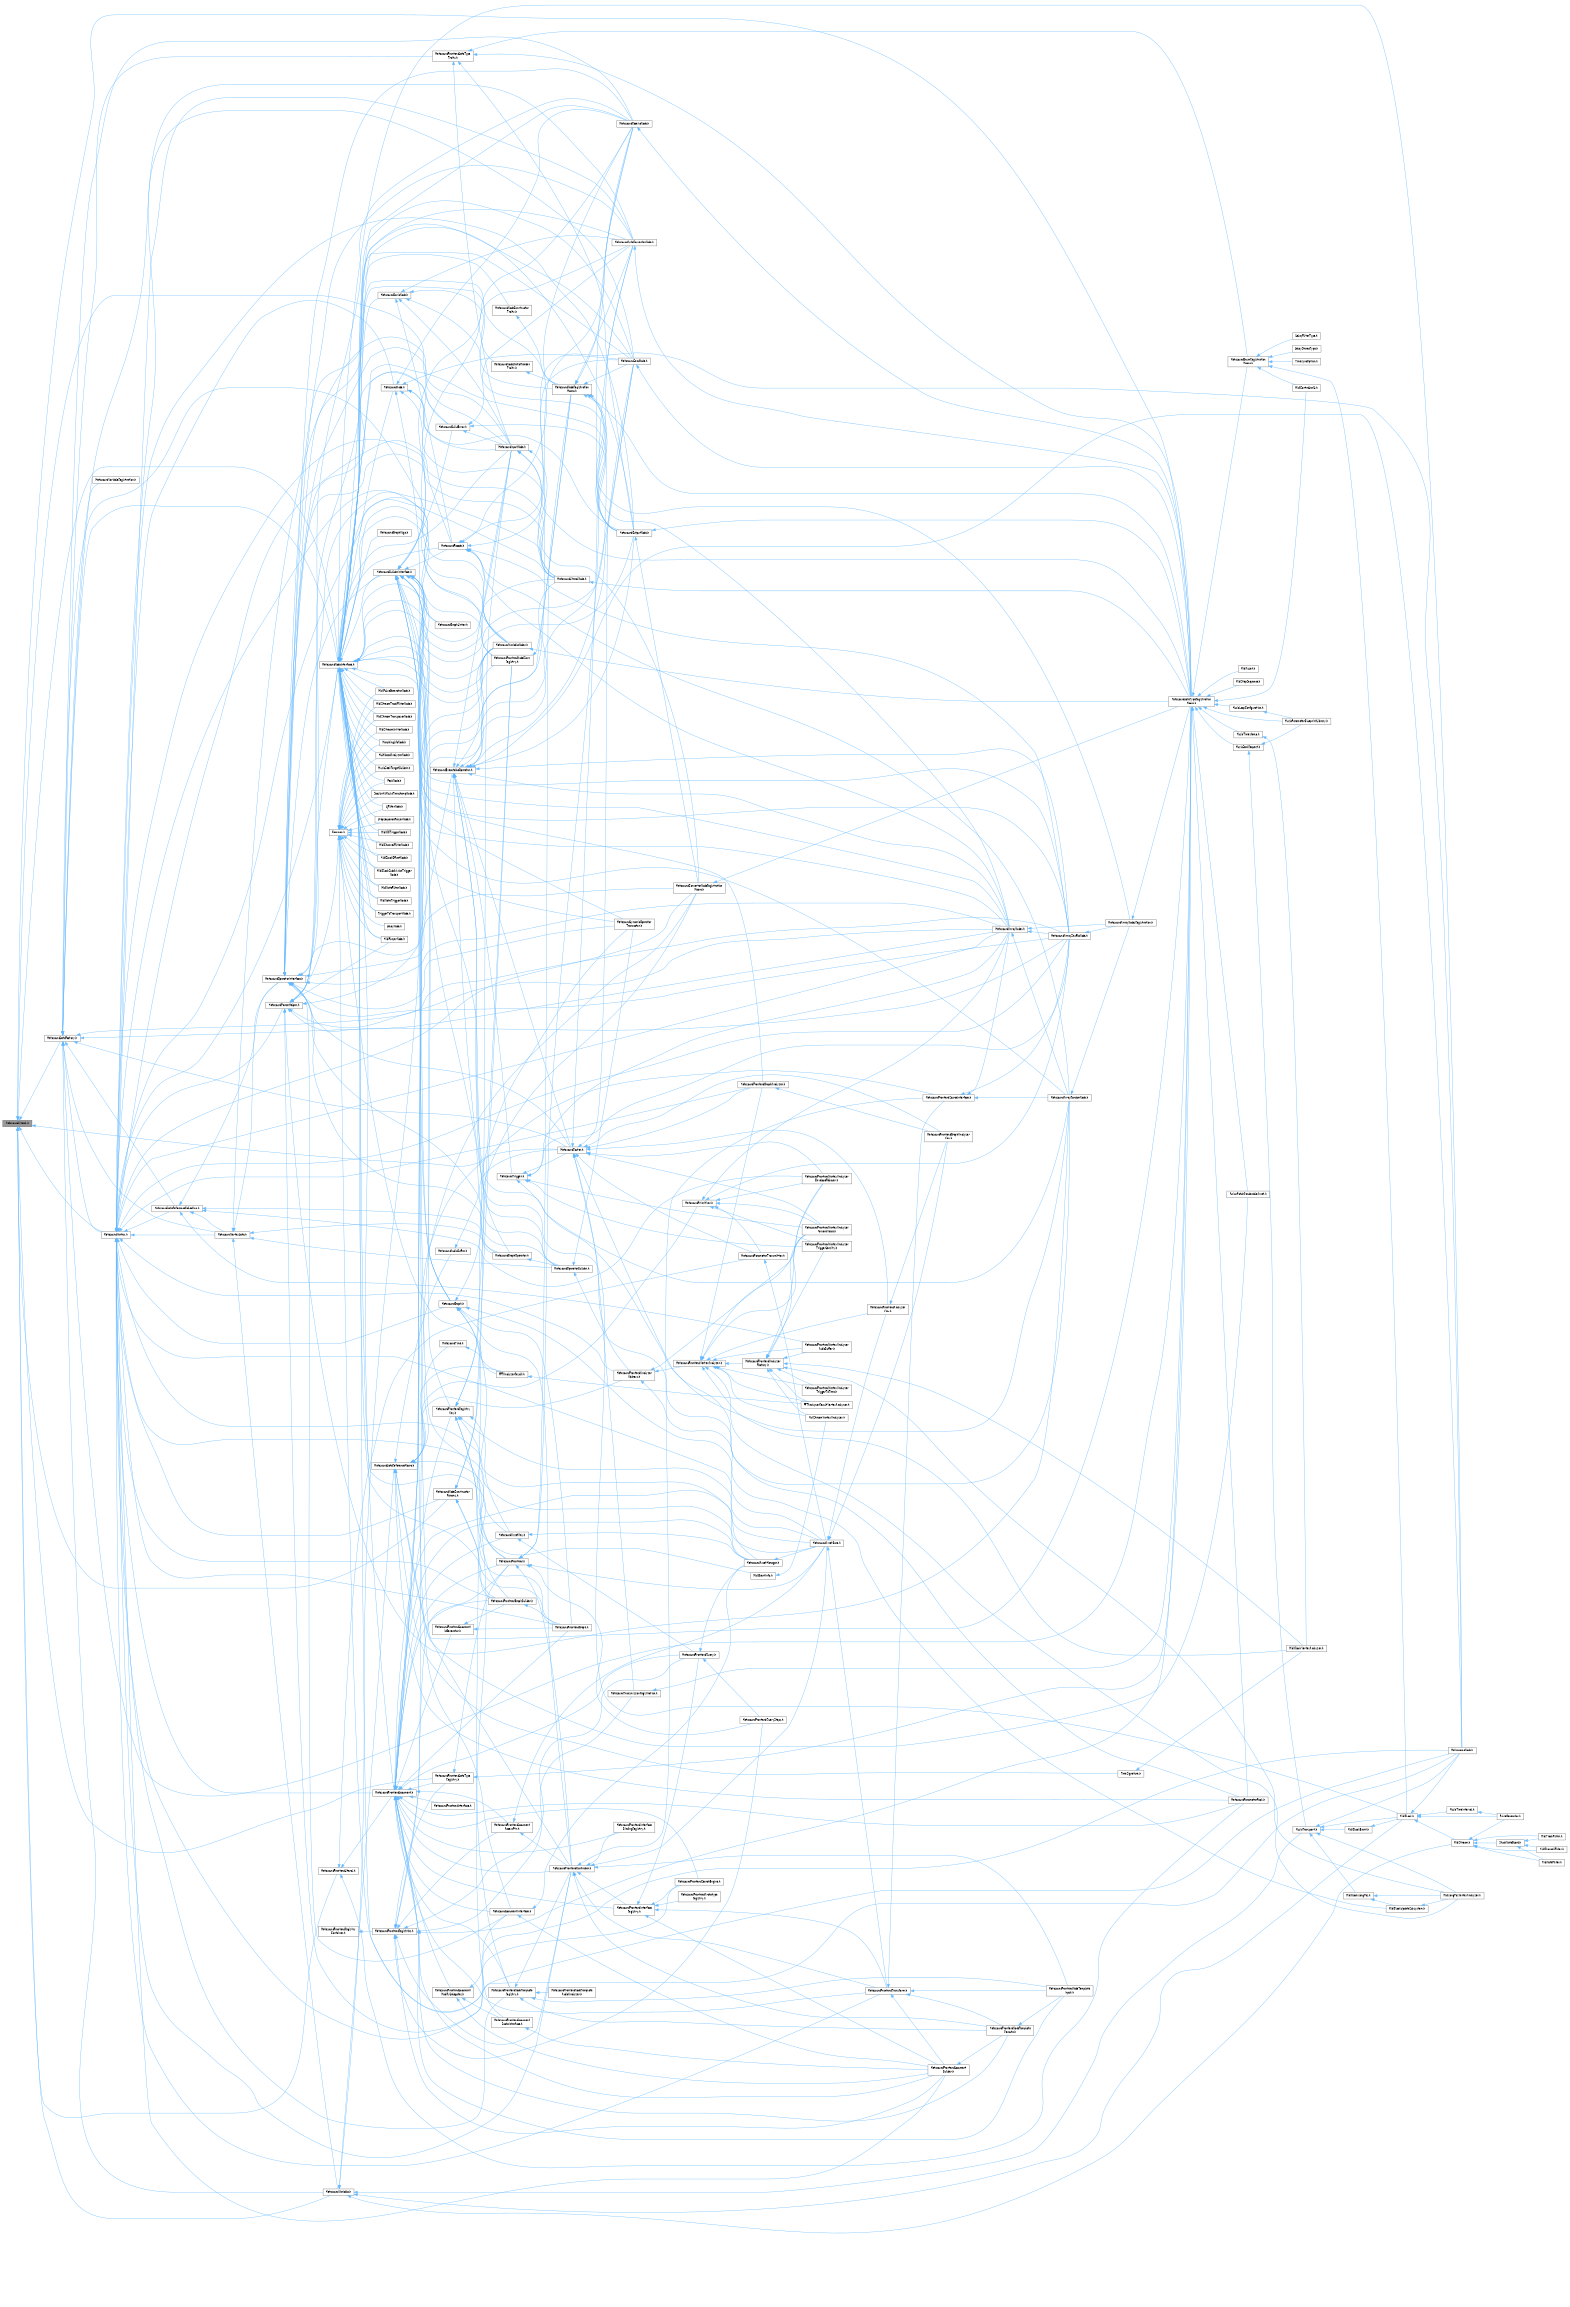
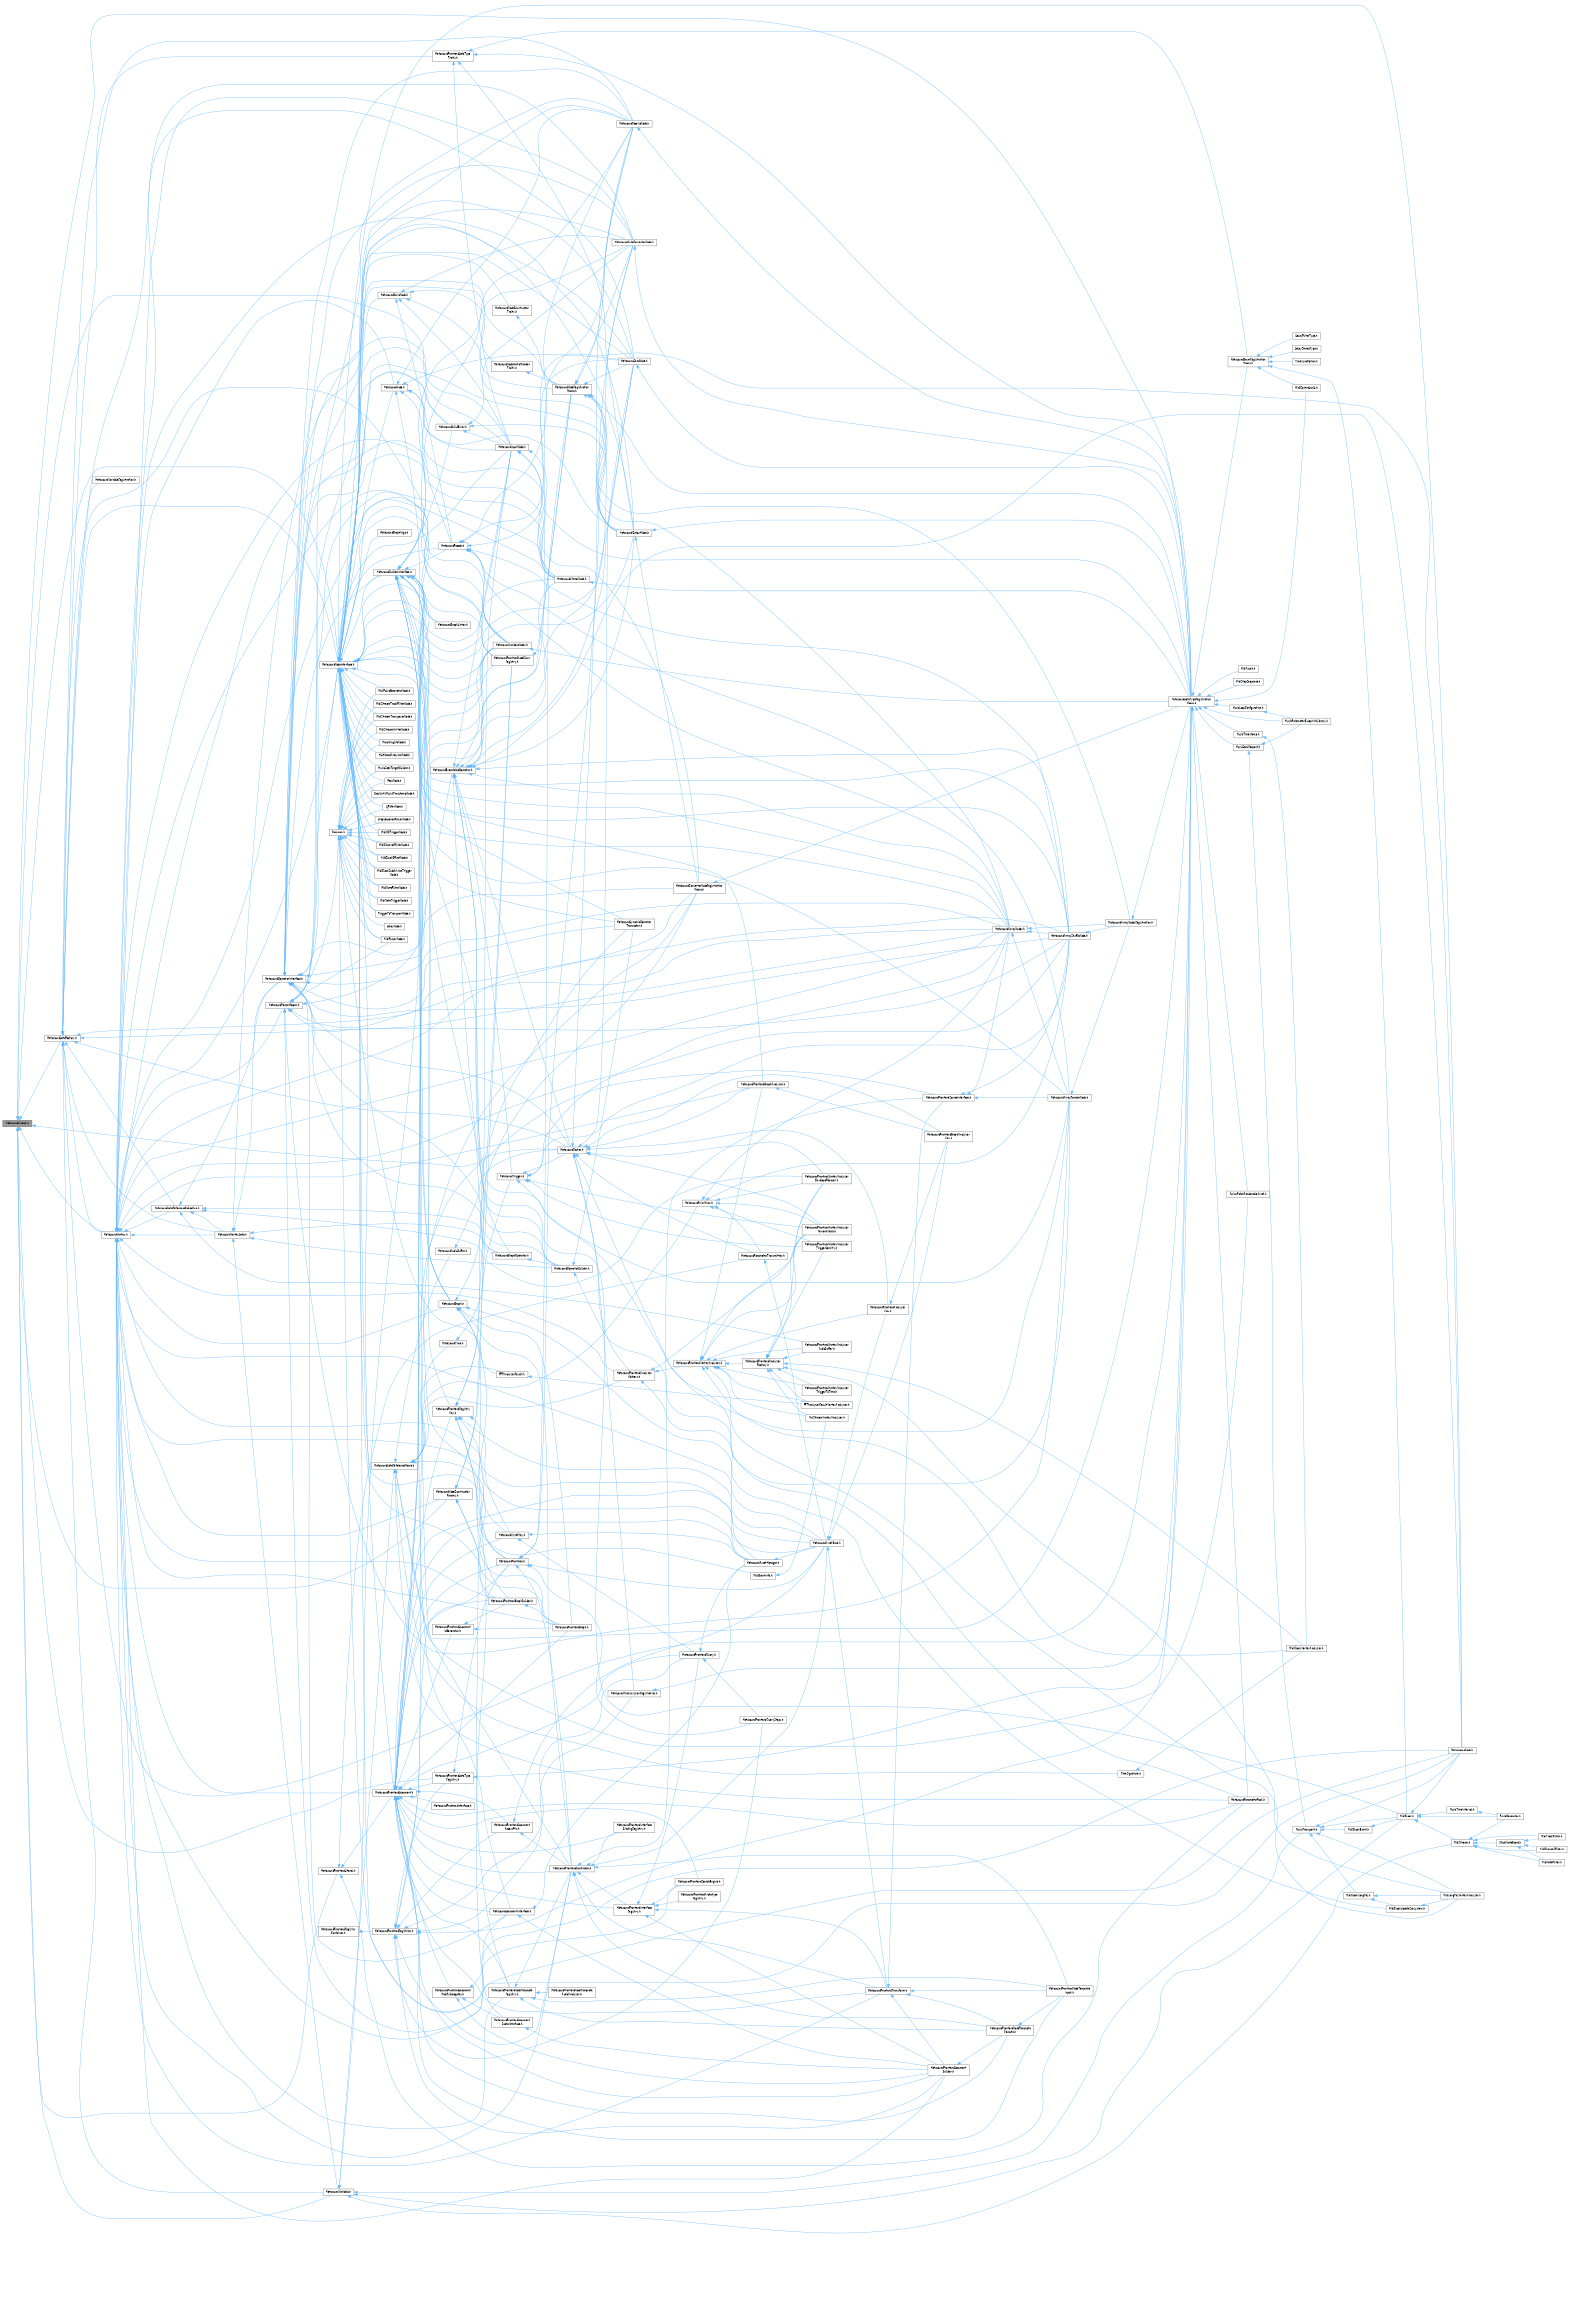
edge "MultibandAnalyzerNode.h" -> "Common.h": removed
edge "FFTAnalyzerResult.h" -> "MetasoundTime.h": now "MetasoundTrigger.h" -> "MetasoundTime.h"
